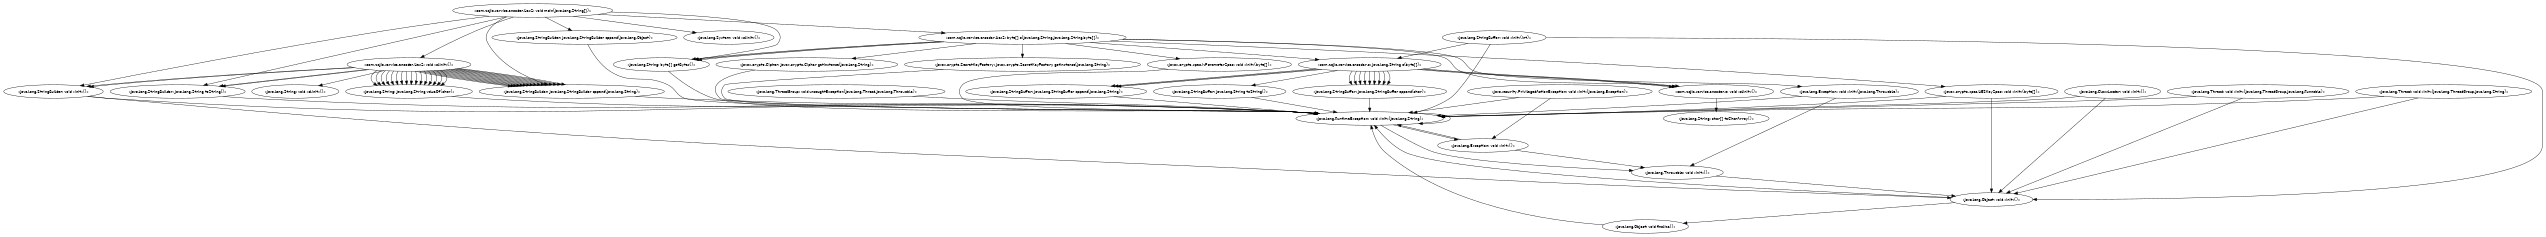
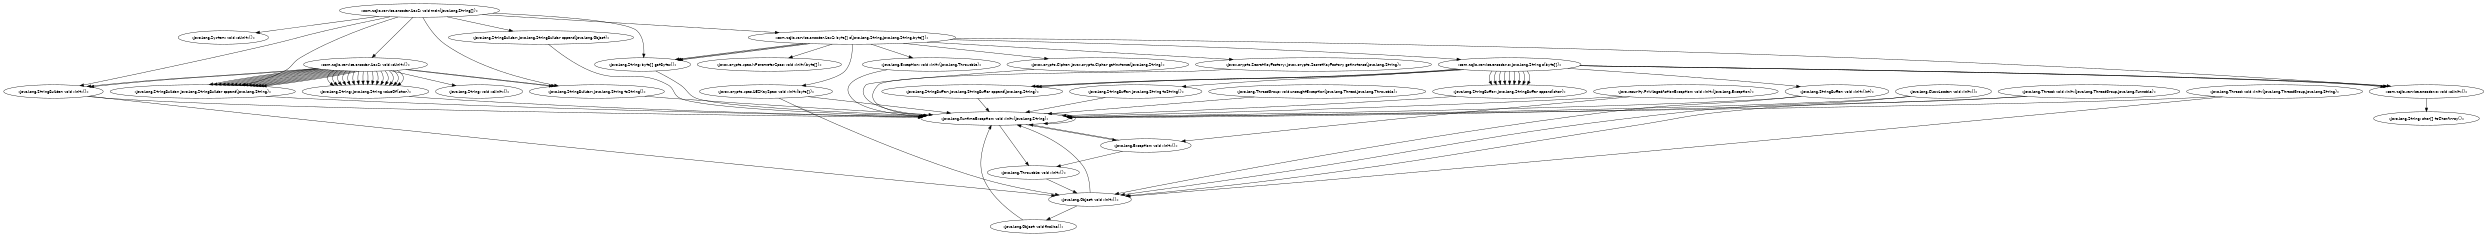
edge "<java.lang.StringBuffer: void <init>(int)>" -> "<com.zajia.service.encoder.a: java.lang.String a(byte[])>": reversed
edge "<javax.crypto.spec.IvParameterSpec: void <init>(byte[])>" -> "<java.lang.RuntimeException: void <init>(java.lang.String)>": removed
edge "<java.lang.Exception: void <init>(java.lang.Throwable)>" -> "<java.lang.Throwable: void <init>()>": removed
